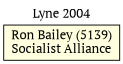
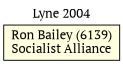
node "Ron Bailey (5139) Socialist Alliance": label "Ron Bailey (5139) Socialist Alliance" -> "Ron Bailey (6139) Socialist Alliance"
